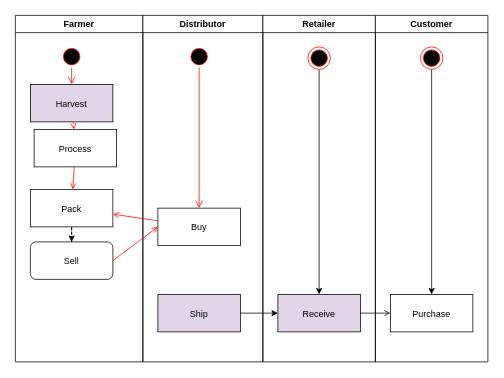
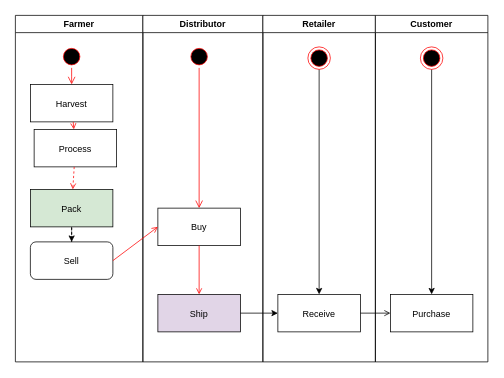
node "Harvest": fillcolor #e1d5e7 -> #ffffff
edge "Harvest" -> "Process": style dashed -> solid
edge "Process" -> "Pack": style solid -> dashed
node "Pack": fillcolor #ffffff -> #d5e8d4
edge "Buy" -> "Pack": now "Buy" -> "Ship"
node "Receive": fillcolor #e1d5e7 -> #ffffff
